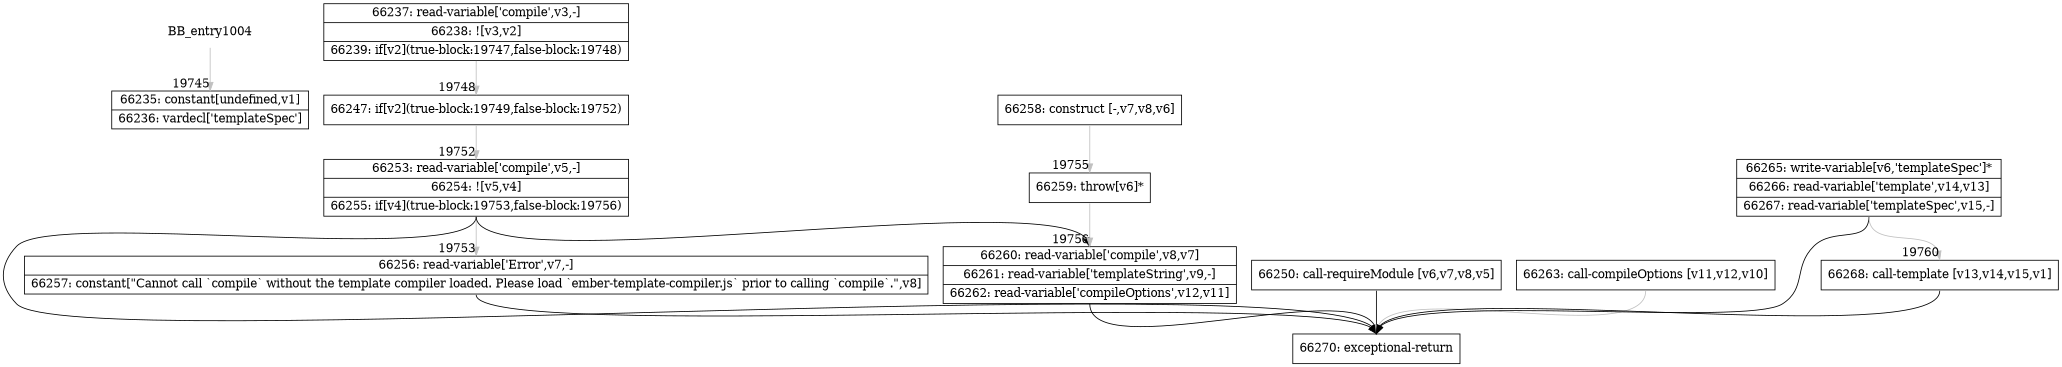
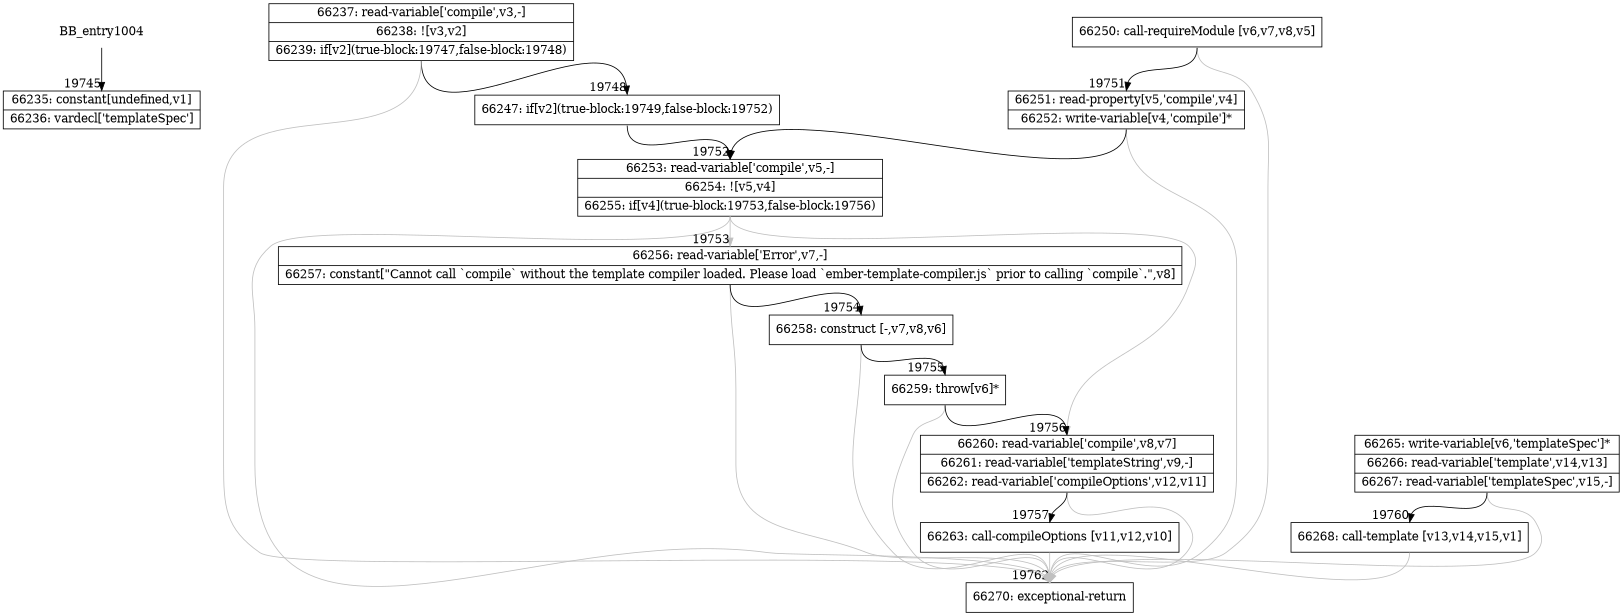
edge "BB_entry1004" -> "66235: constant[undefined,v1]": color gray -> black
edge "66237: read-variable['compile',v3,-]" -> "66247: if[v2](true-block:19749,false-block:19752)": color gray -> black
node "66251: read-property[v5,'compile',v4]": added
edge "66247: if[v2](true-block:19749,false-block:19752)" -> "66253: read-variable['compile',v5,-]": color gray -> black
edge "66258: construct [-,v7,v8,v6]" -> "66259: throw[v6]*": color gray -> black
edge "66259: throw[v6]*" -> "66260: read-variable['compile',v8,v7]": color gray -> black
edge "66253: read-variable['compile',v5,-]" -> "66260: read-variable['compile',v8,v7]": color black -> gray
edge "66265: write-variable[v6,'templateSpec']*" -> "66268: call-template [v13,v14,v15,v1]": color gray -> black
edge "66256: read-variable['Error',v7,-]" -> "66258: construct [-,v7,v8,v6]": added
edge "66265: write-variable[v6,'templateSpec']*" -> "66270: exceptional-return": color black -> gray
edge "66250: call-requireModule [v6,v7,v8,v5]" -> "66270: exceptional-return": color black -> gray
edge "66256: read-variable['Error',v7,-]" -> "66270: exceptional-return": color black -> gray
edge "66268: call-template [v13,v14,v15,v1]" -> "66270: exceptional-return": color black -> gray
edge "66253: read-variable['compile',v5,-]" -> "66270: exceptional-return": color black -> gray
edge "66260: read-variable['compile',v8,v7]" -> "66270: exceptional-return": color black -> gray
edge "66260: read-variable['compile',v8,v7]" -> "66263: call-compileOptions [v11,v12,v10]": added
edge "66258: construct [-,v7,v8,v6]" -> "66270: exceptional-return": added
edge "66259: throw[v6]*" -> "66270: exceptional-return": added
edge "66237: read-variable['compile',v3,-]" -> "66270: exceptional-return": added
